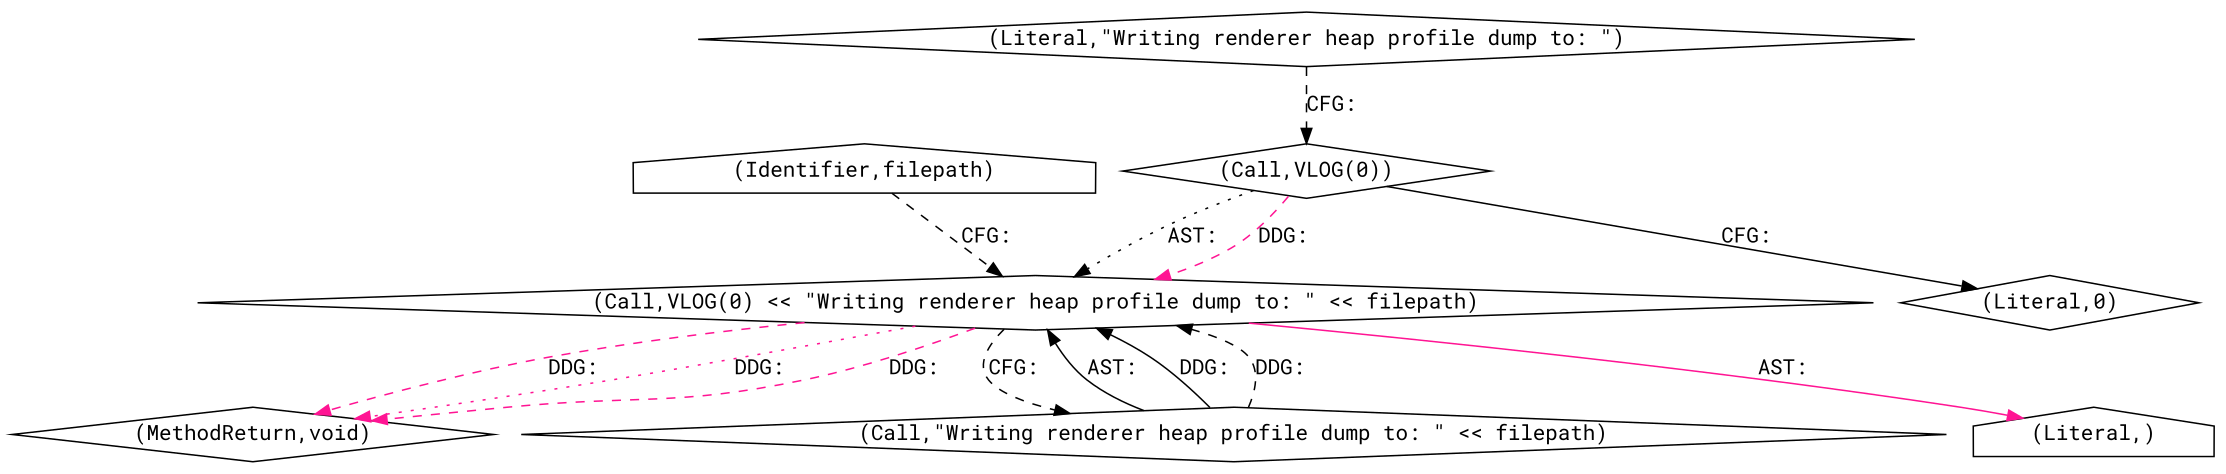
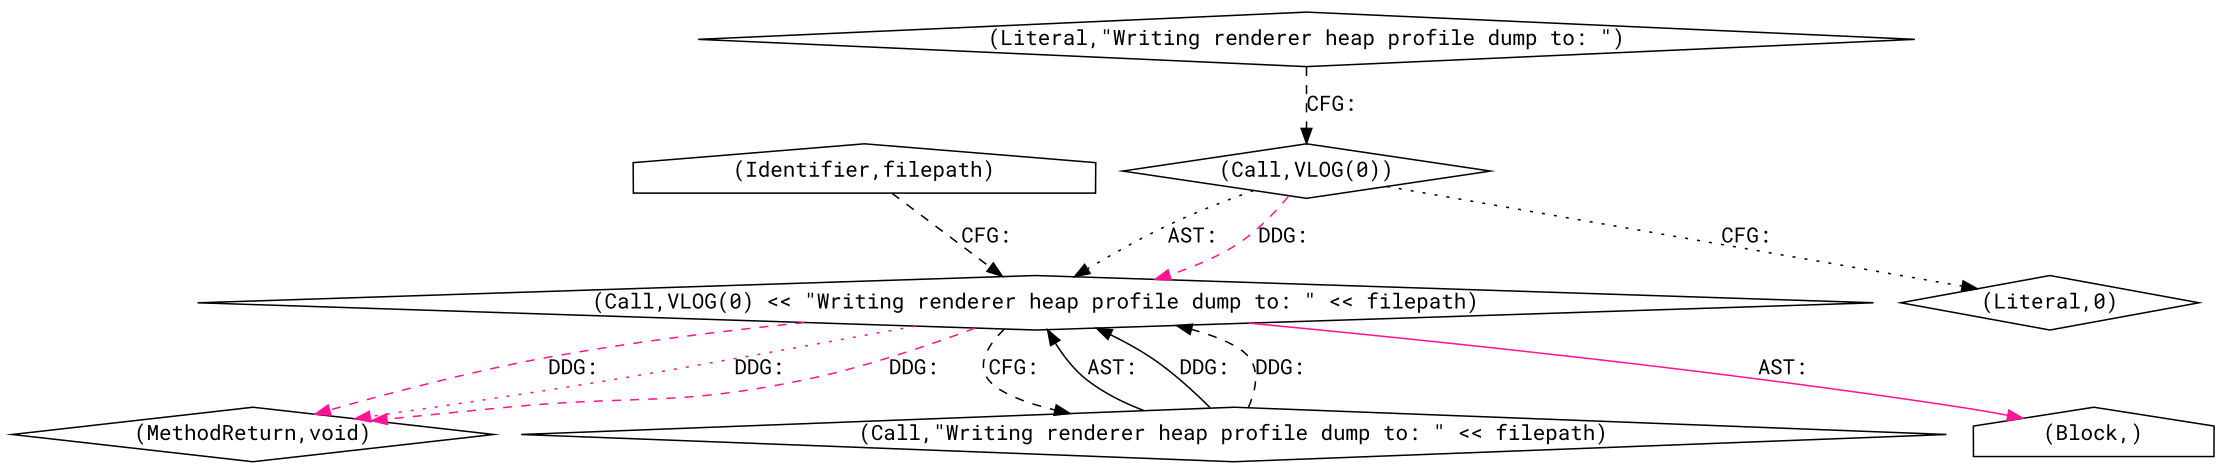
edge "(Call,VLOG(0))" -> "(Literal,0)": style solid -> dotted
node "(Literal,)": label "(Literal,)" -> "(Block,)"
